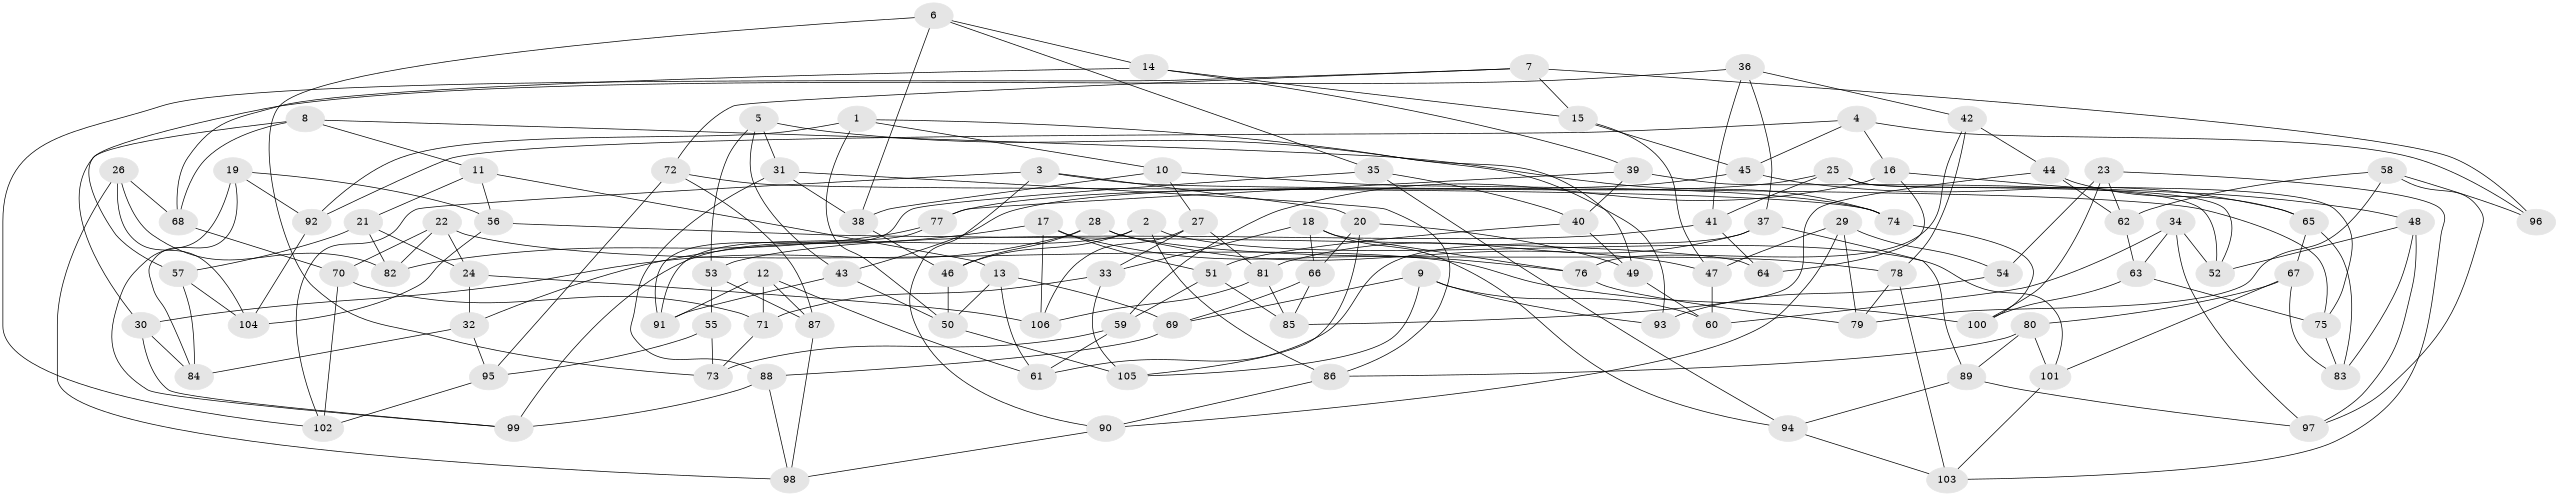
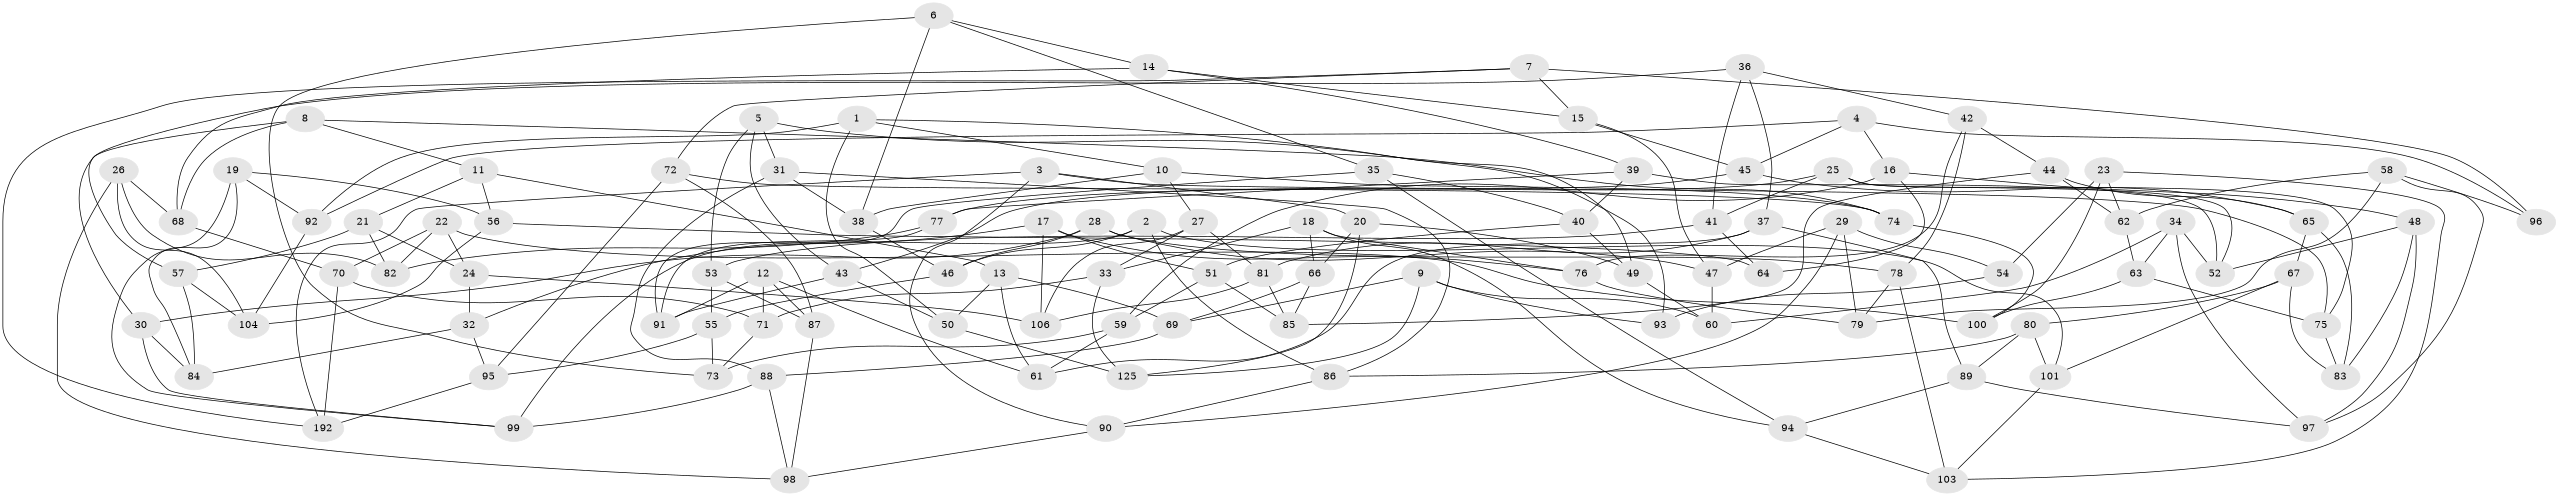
edge "46" -- "50": now "46" -- "55"
node "105": label "105" -> "125"
node "102": label "102" -> "192"
